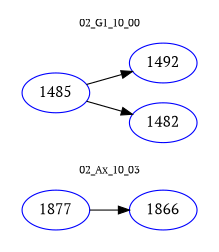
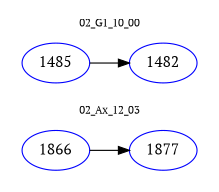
node "1492": removed
cluster "02_Ax_10_03": label "02_Ax_10_03" -> "02_Ax_12_03"
edge "1877" -> "1866": reversed
